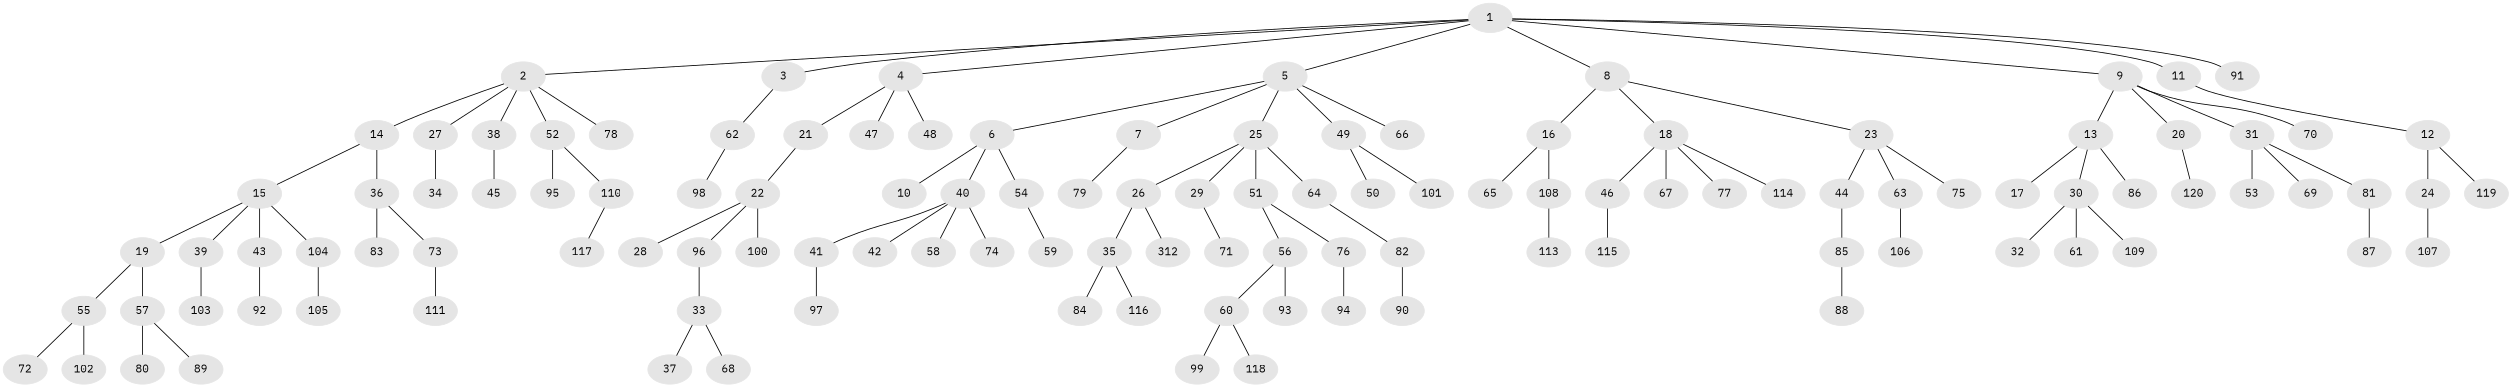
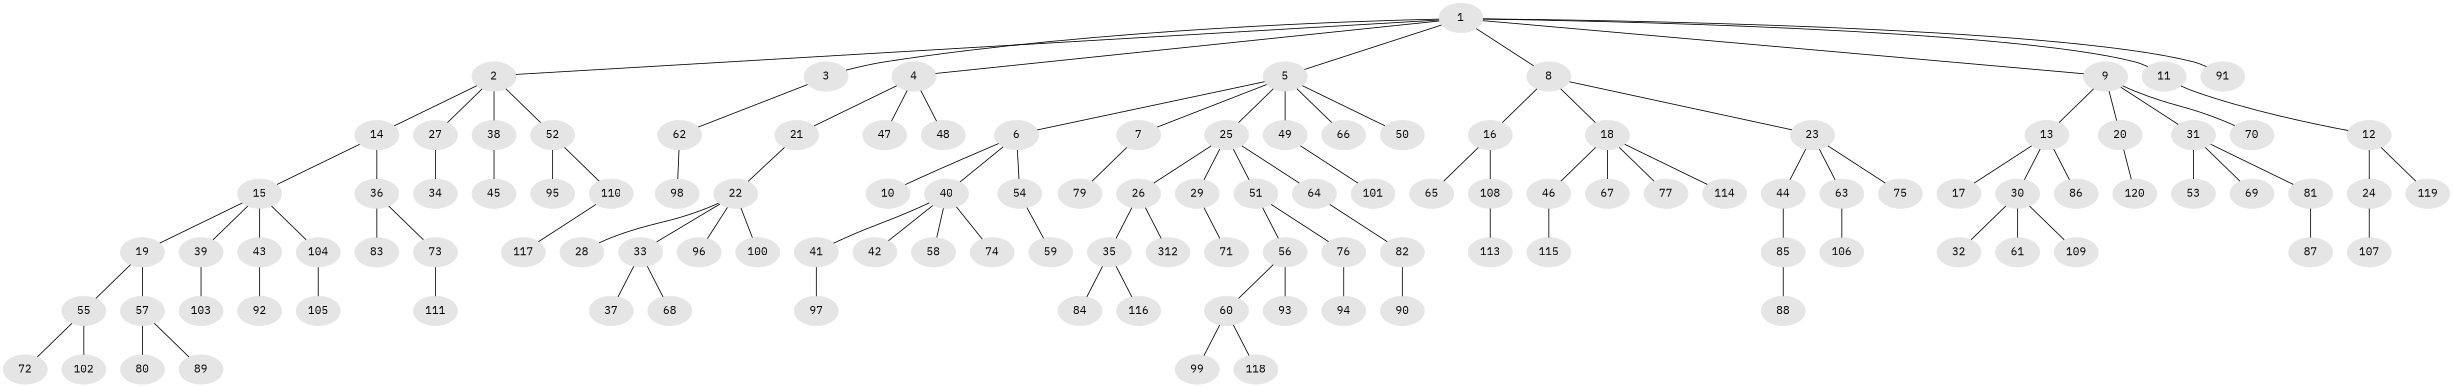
node "78": removed
edge "49" -- "50": now "5" -- "50"
edge "96" -- "33": now "22" -- "33"
